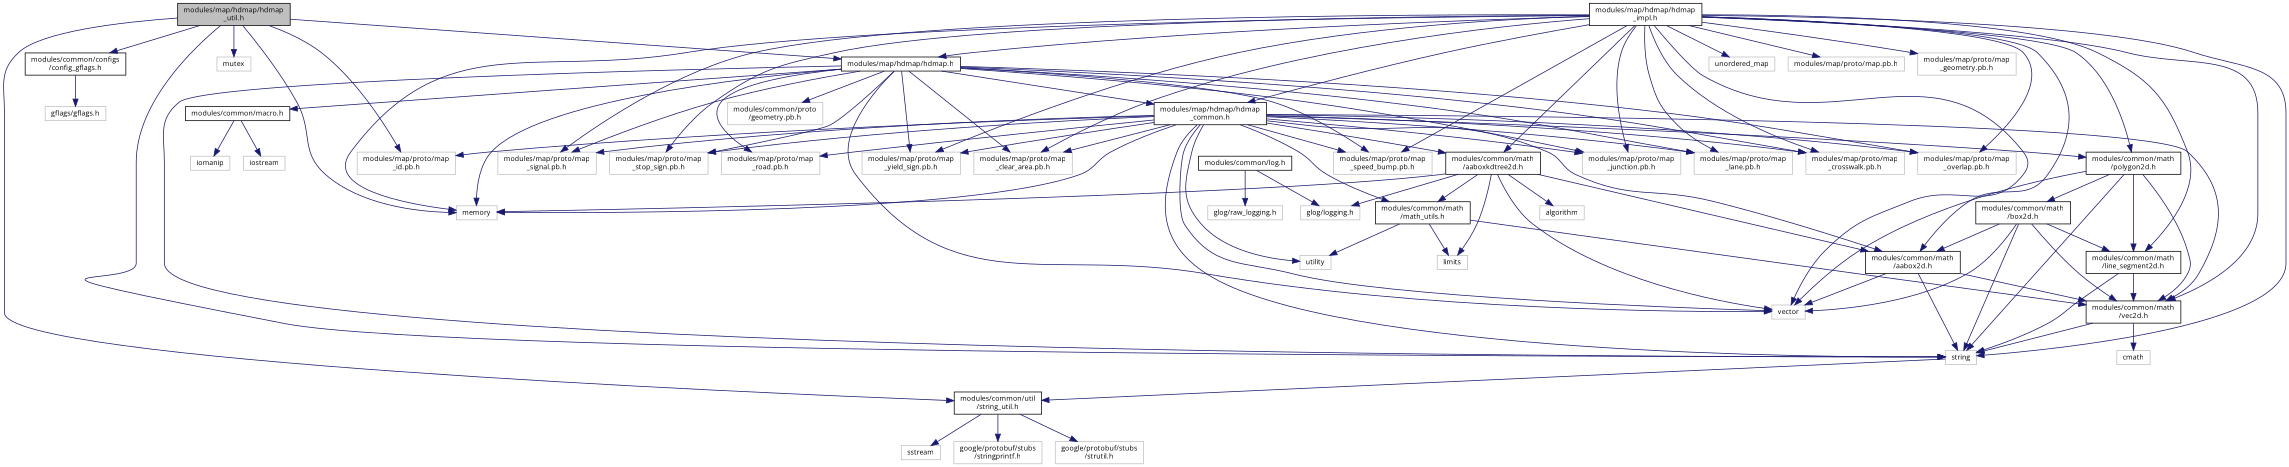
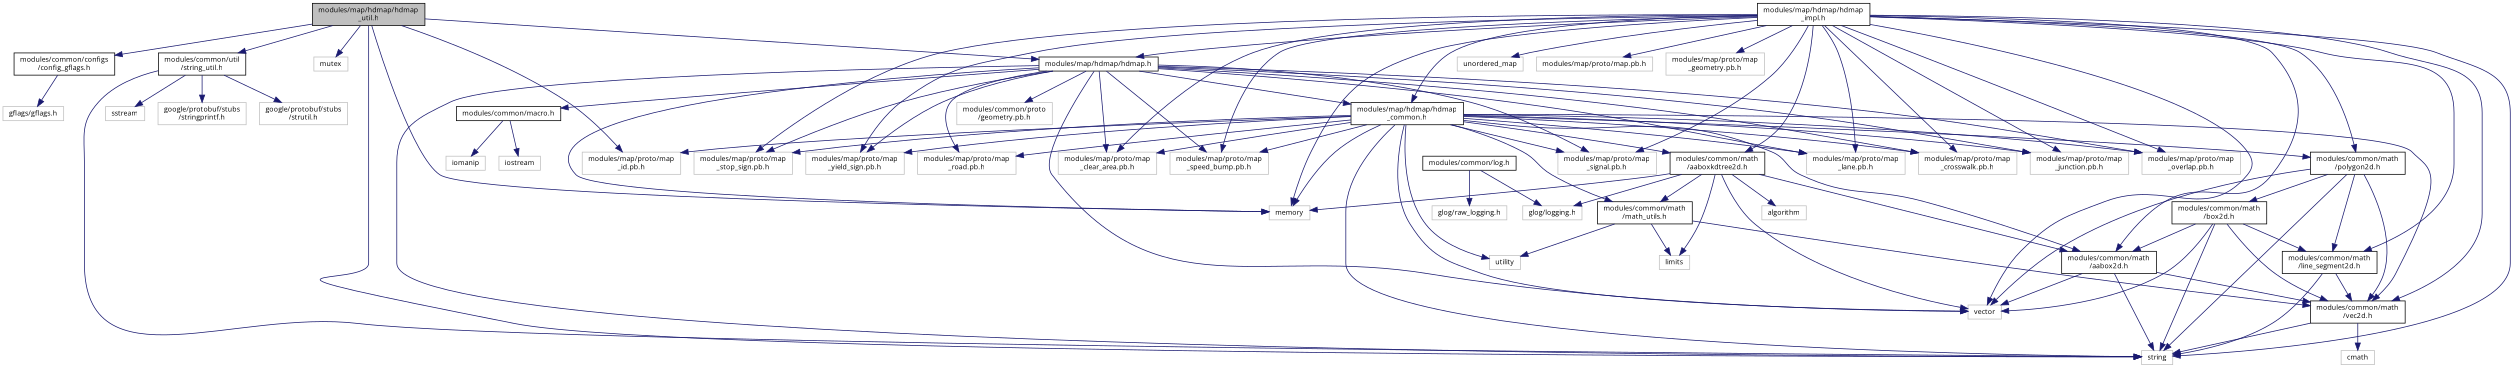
edge "string" -> "modules/common/util /string_util.h": reversed
